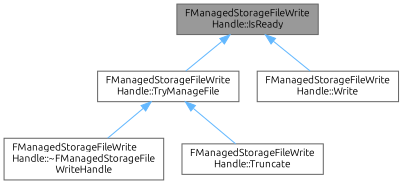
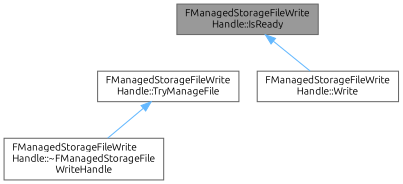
edge "FManagedStorageFileWrite Handle::TryManageFile" -> "FManagedStorageFileWrite Handle::IsReady": removed
node "FManagedStorageFileWrite Handle::Truncate": removed
